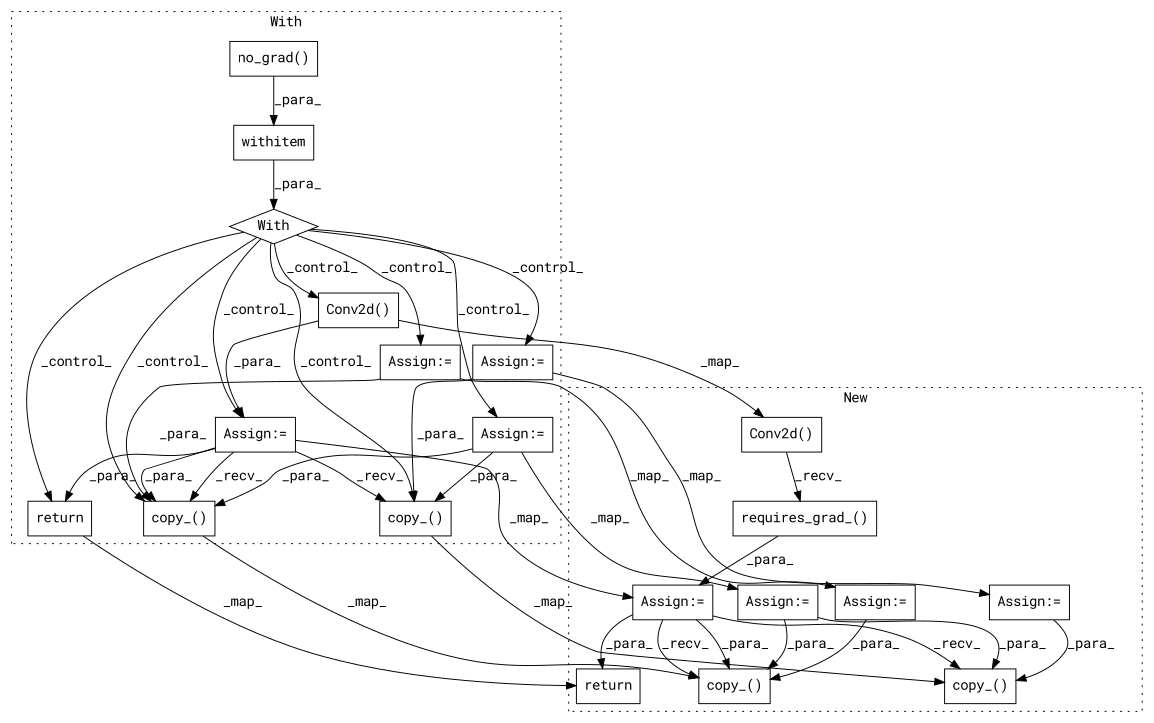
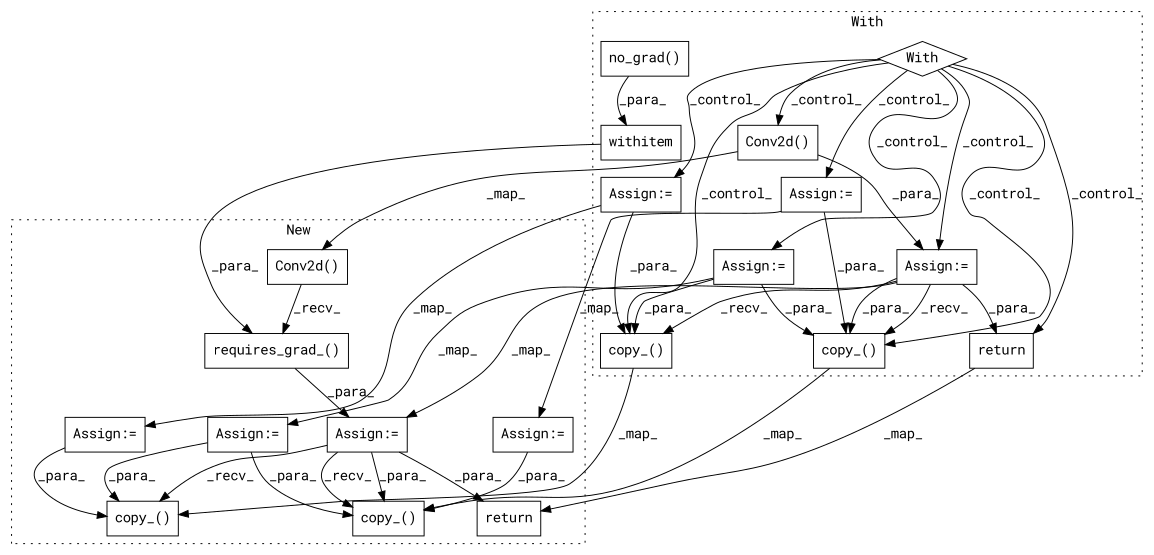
edge "withitem" -> "With": now "withitem" -> "requires_grad_()"
